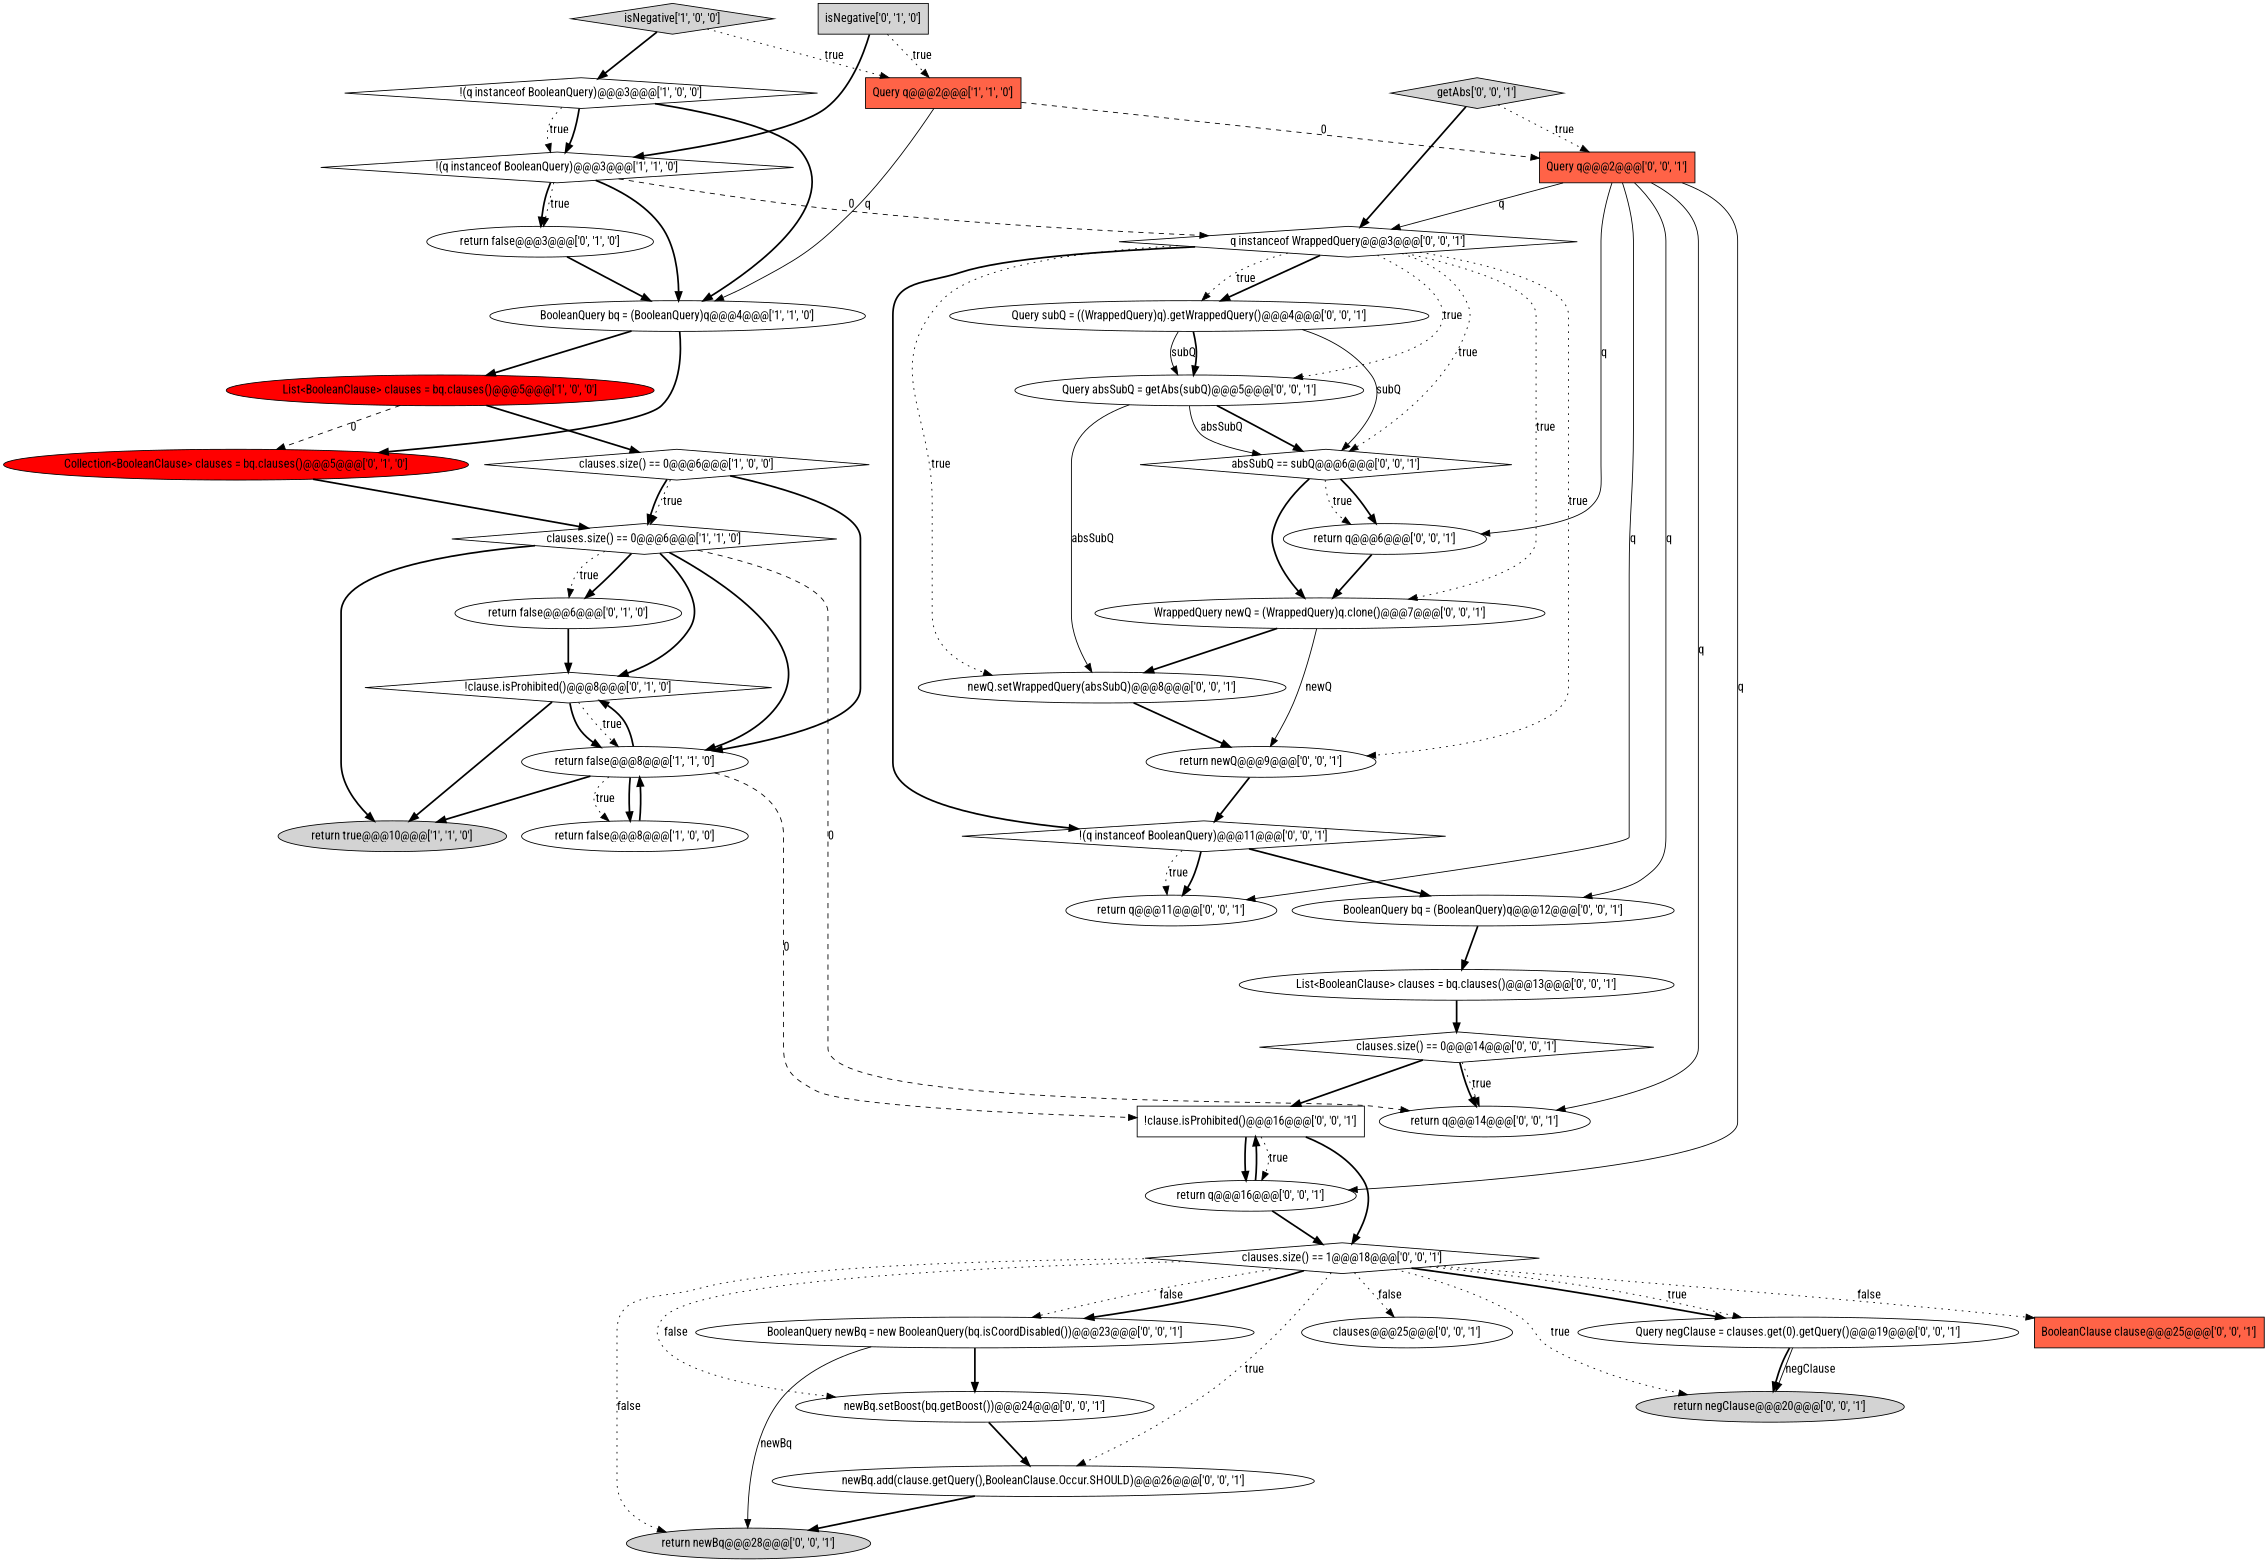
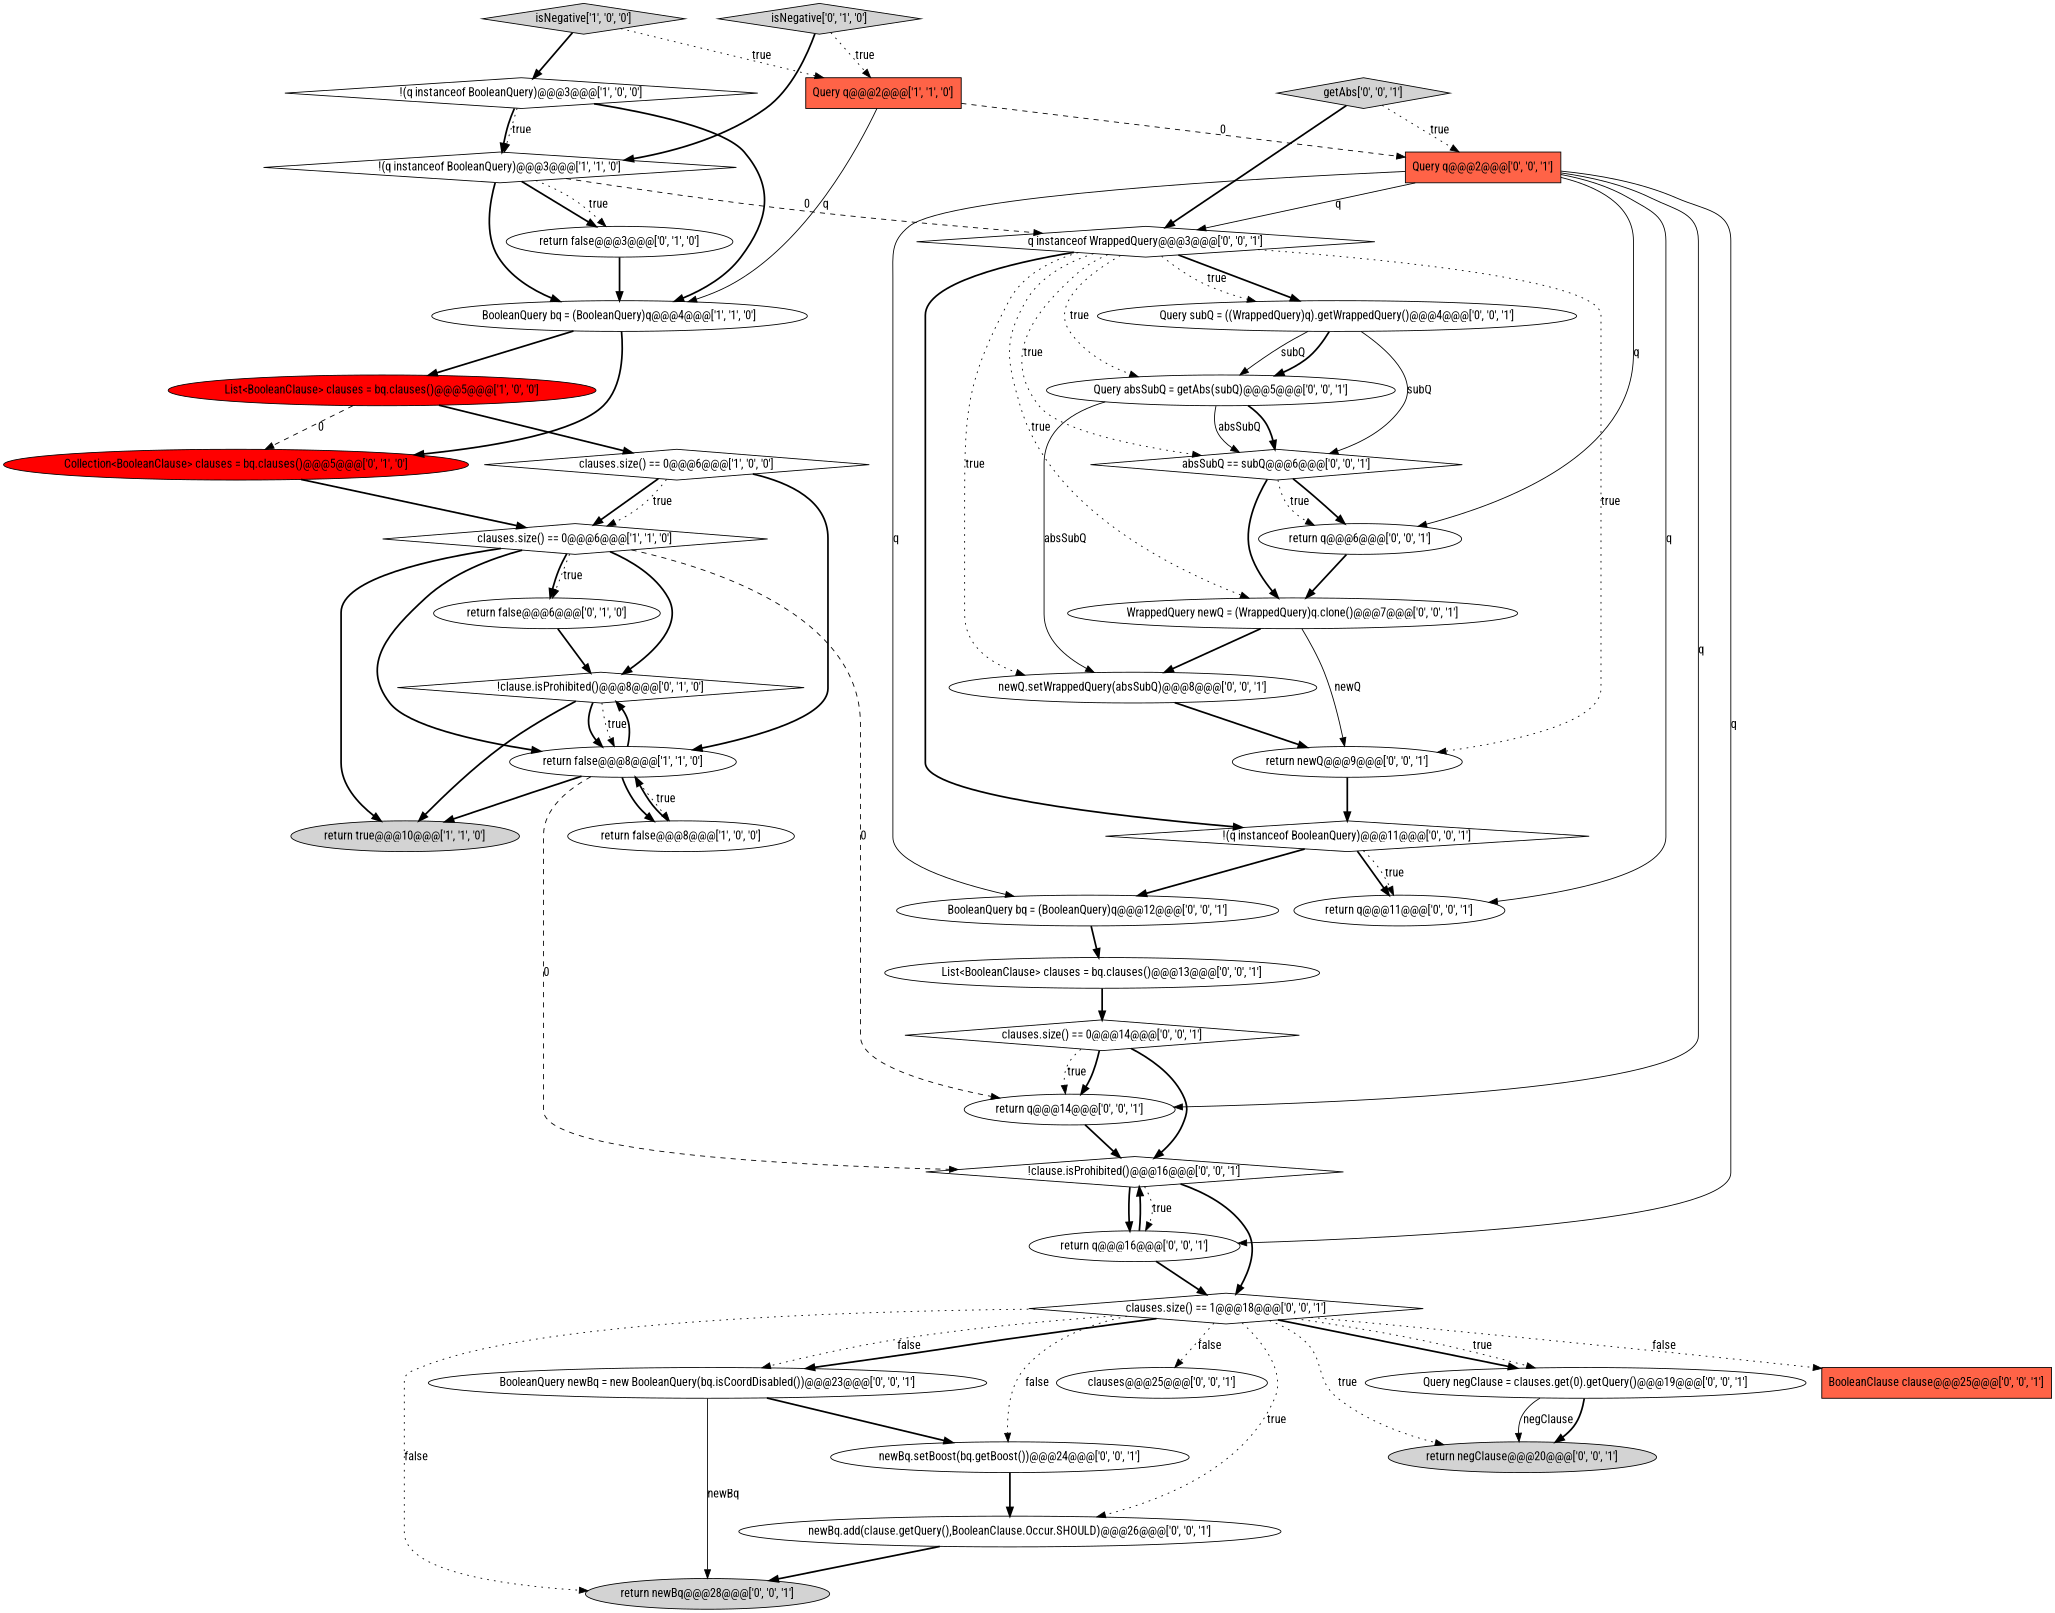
node "isNegative['0', '1', '0']": shape box -> diamond
node "!clause.isProhibited()@@@16@@@['0', '0', '1']": shape box -> diamond
edge "return q@@@14@@@['0', '0', '1']" -> "!clause.isProhibited()@@@16@@@['0', '0', '1']": added
